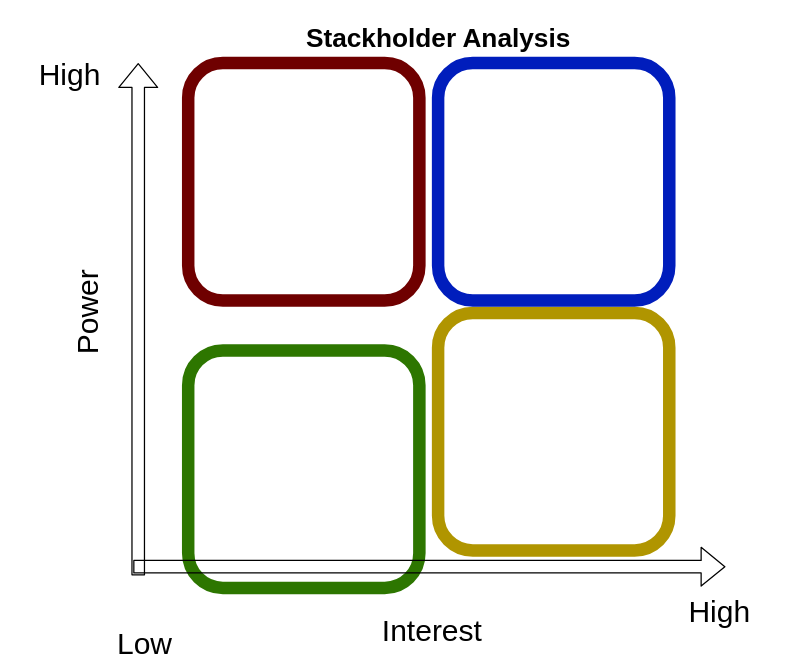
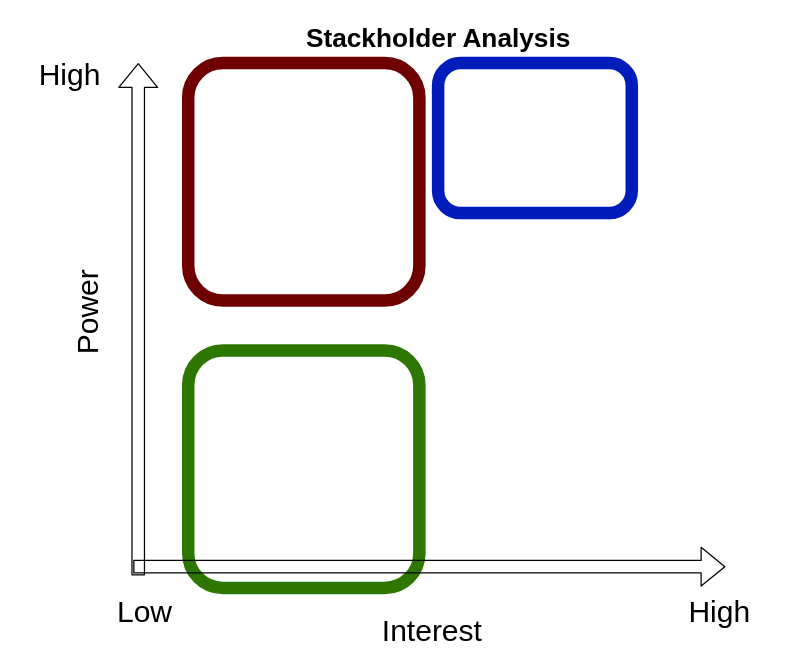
node "Manage Closely": size 231x238 -> 194x150
node "Keep informed": removed
node "Low": moved (144, 644) -> (144, 613)
